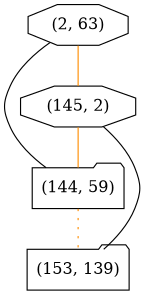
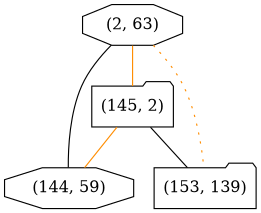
node "(145, 2)": shape octagon -> folder
node "(144, 59)": shape folder -> octagon
edge "(144, 59)" -- "(153, 139)": now "(2, 63)" -- "(153, 139)"
